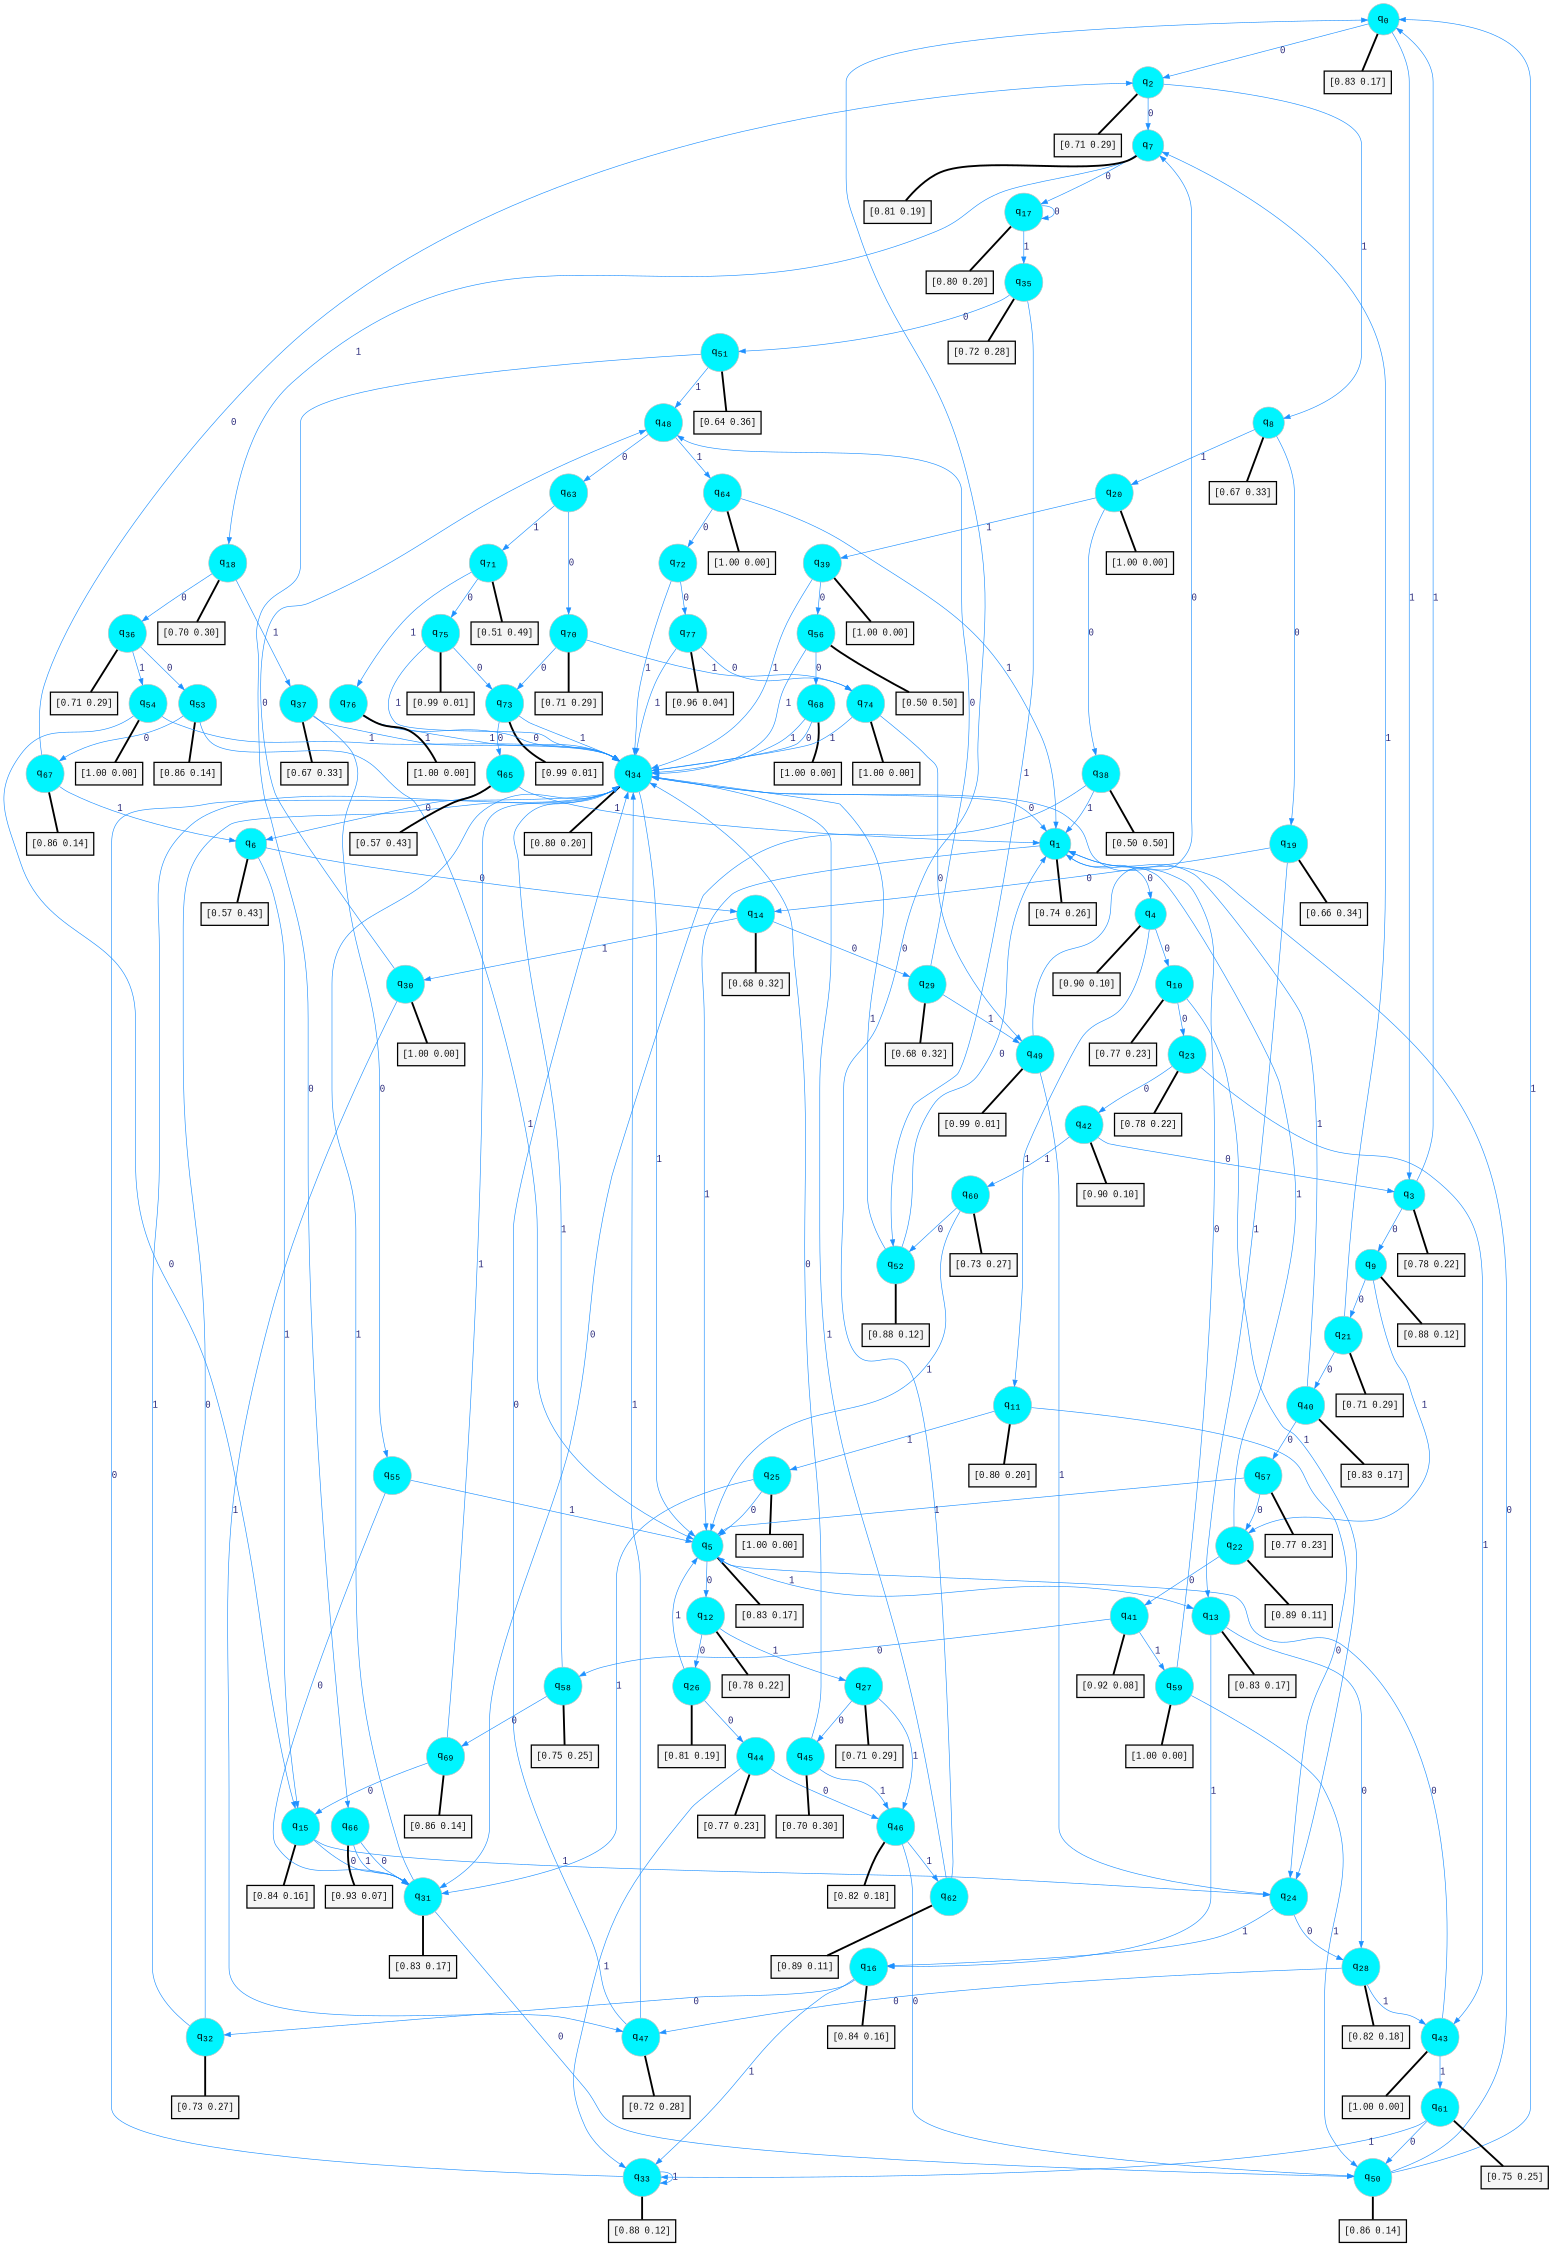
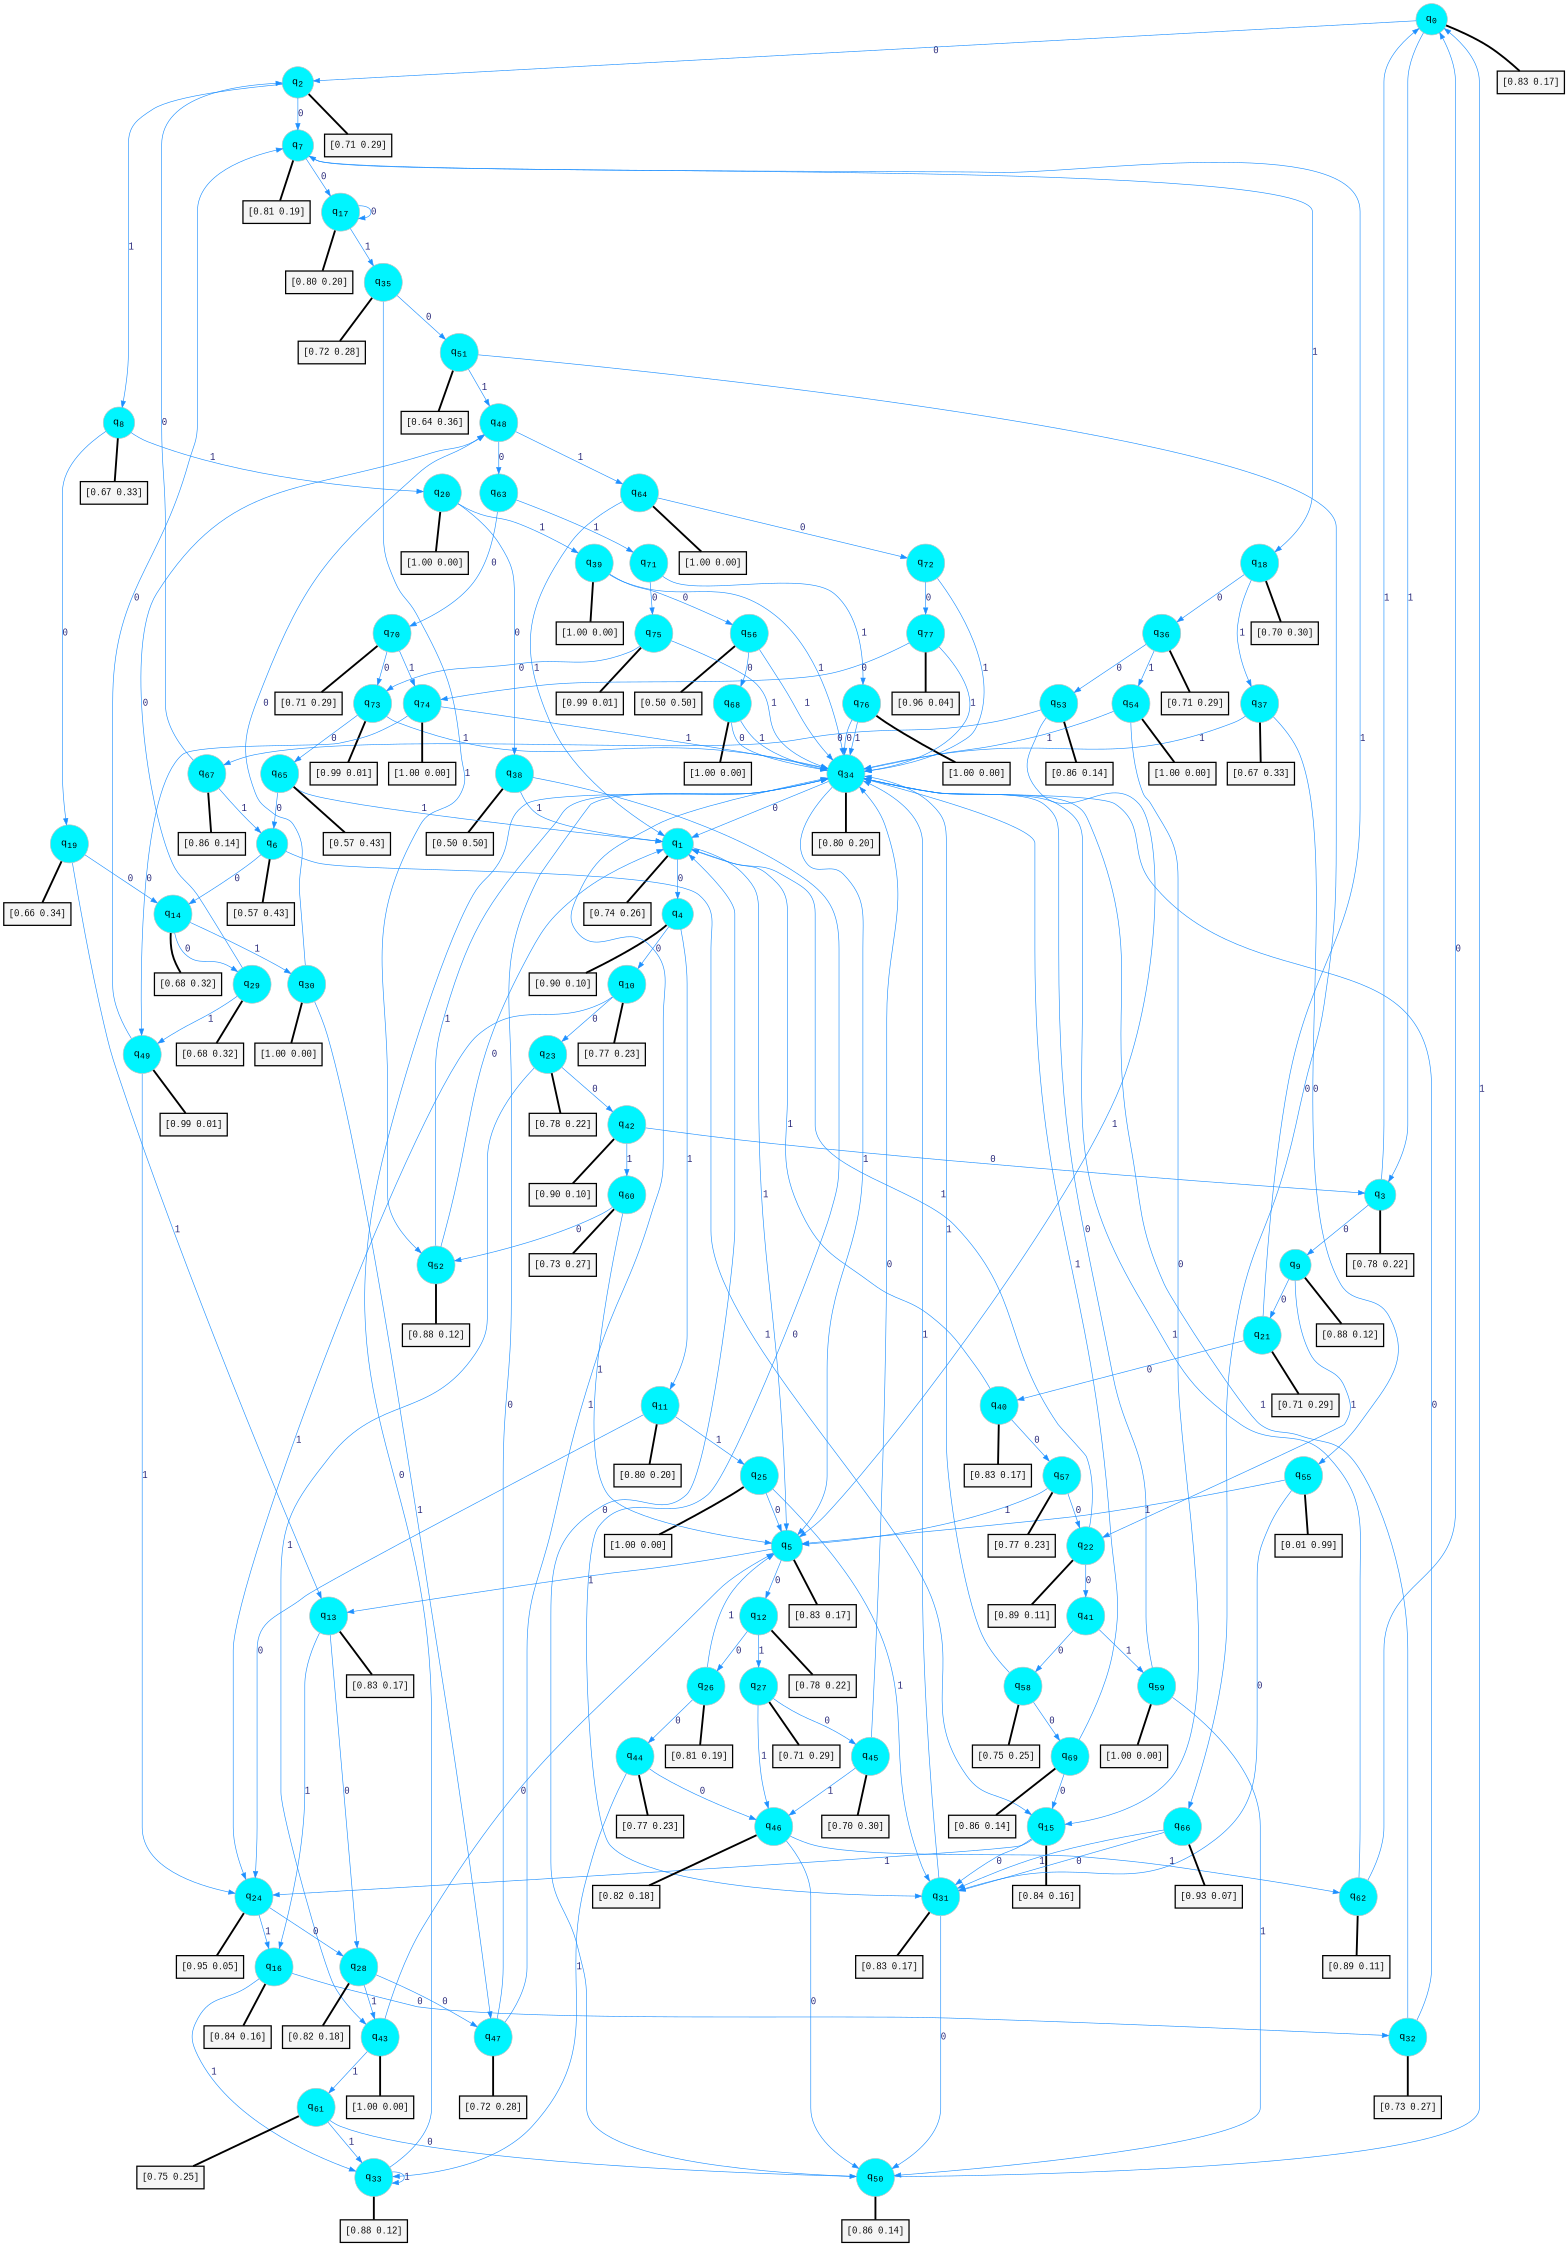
node "[0.51 0.49]": removed
node "[0.01 0.99]": added
node "[0.92 0.08]": removed
node "[0.95 0.05]": added
